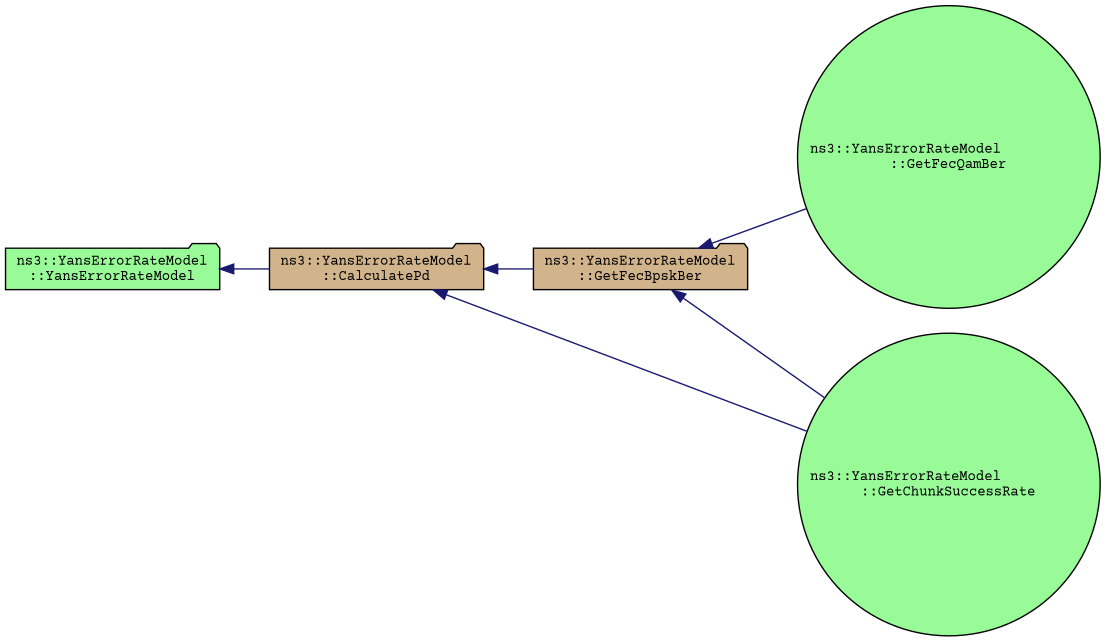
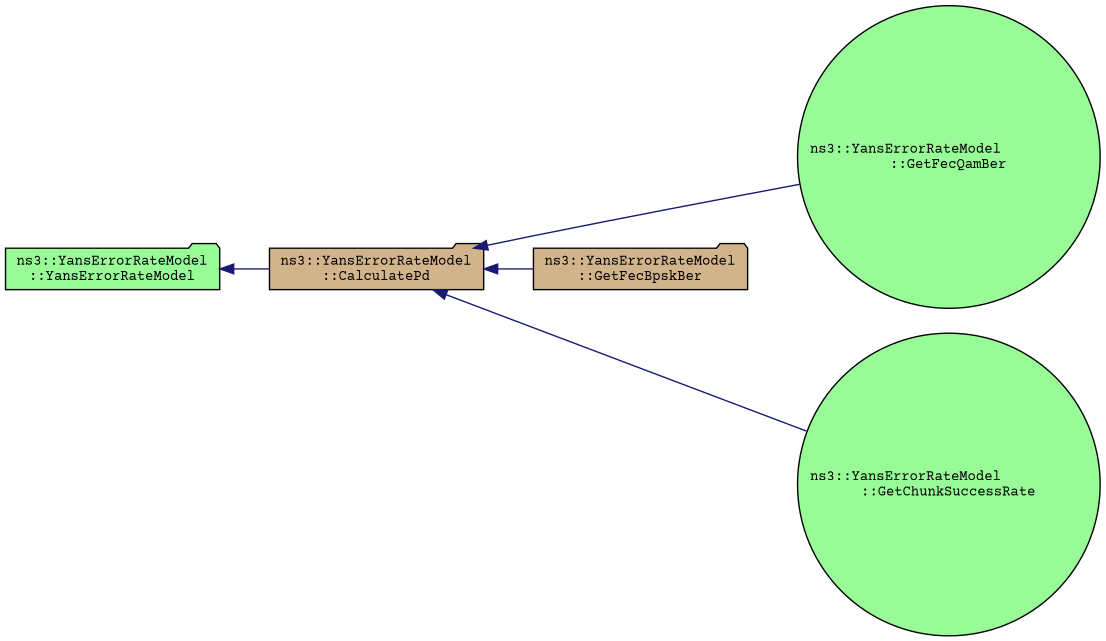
edge "ns3::YansErrorRateModel ::GetFecQamBer" -> "ns3::YansErrorRateModel ::GetFecBpskBer": now "ns3::YansErrorRateModel ::GetFecQamBer" -> "ns3::YansErrorRateModel ::CalculatePd"
edge "ns3::YansErrorRateModel ::GetChunkSuccessRate" -> "ns3::YansErrorRateModel ::GetFecBpskBer": removed
